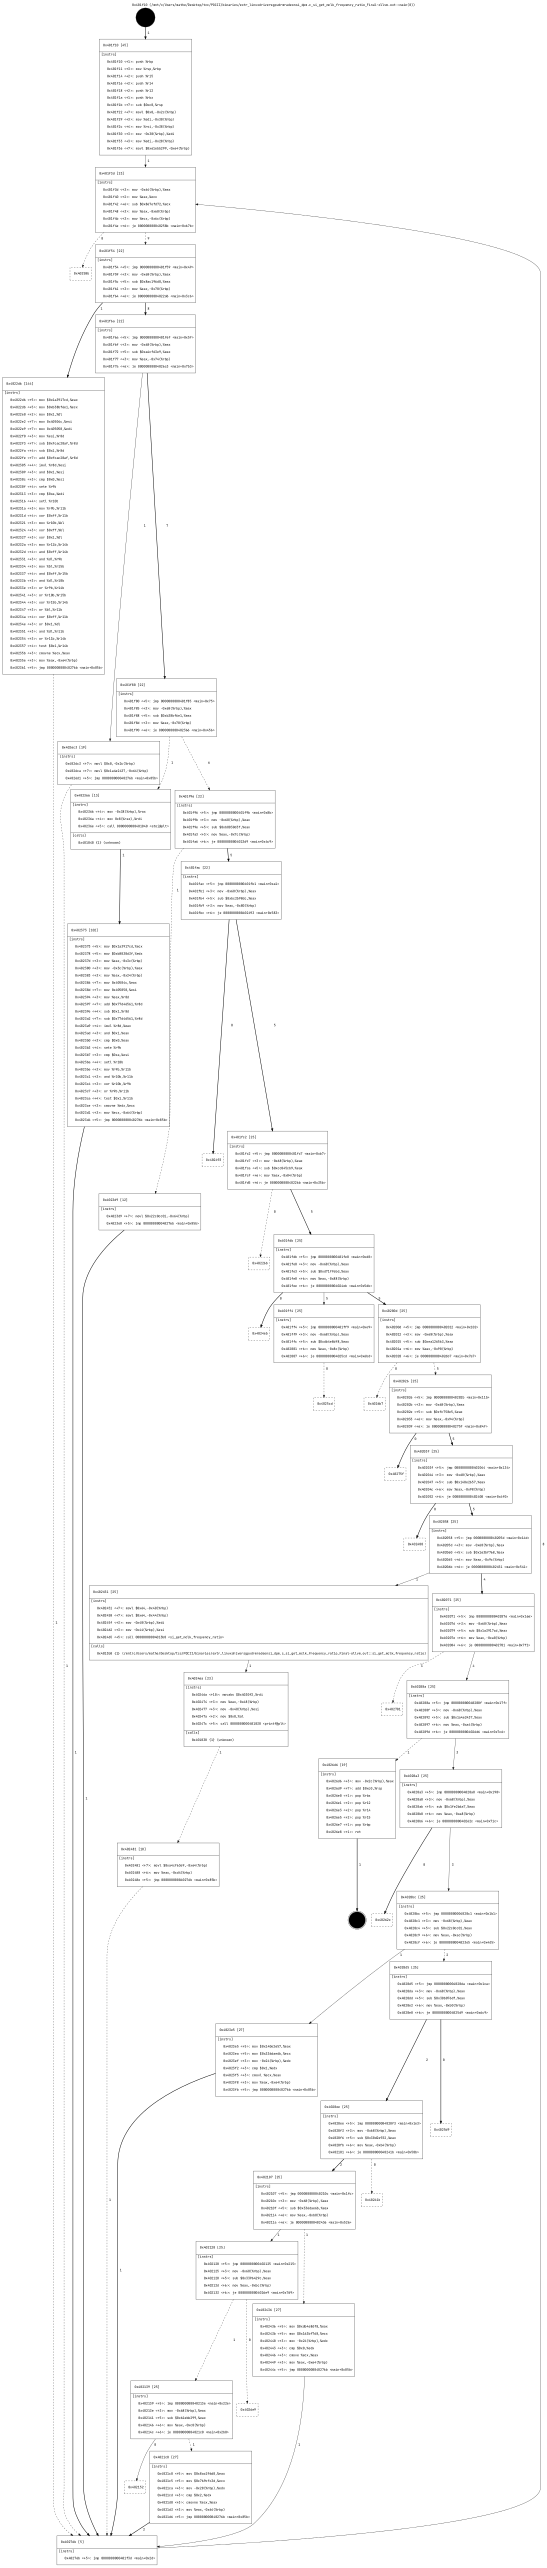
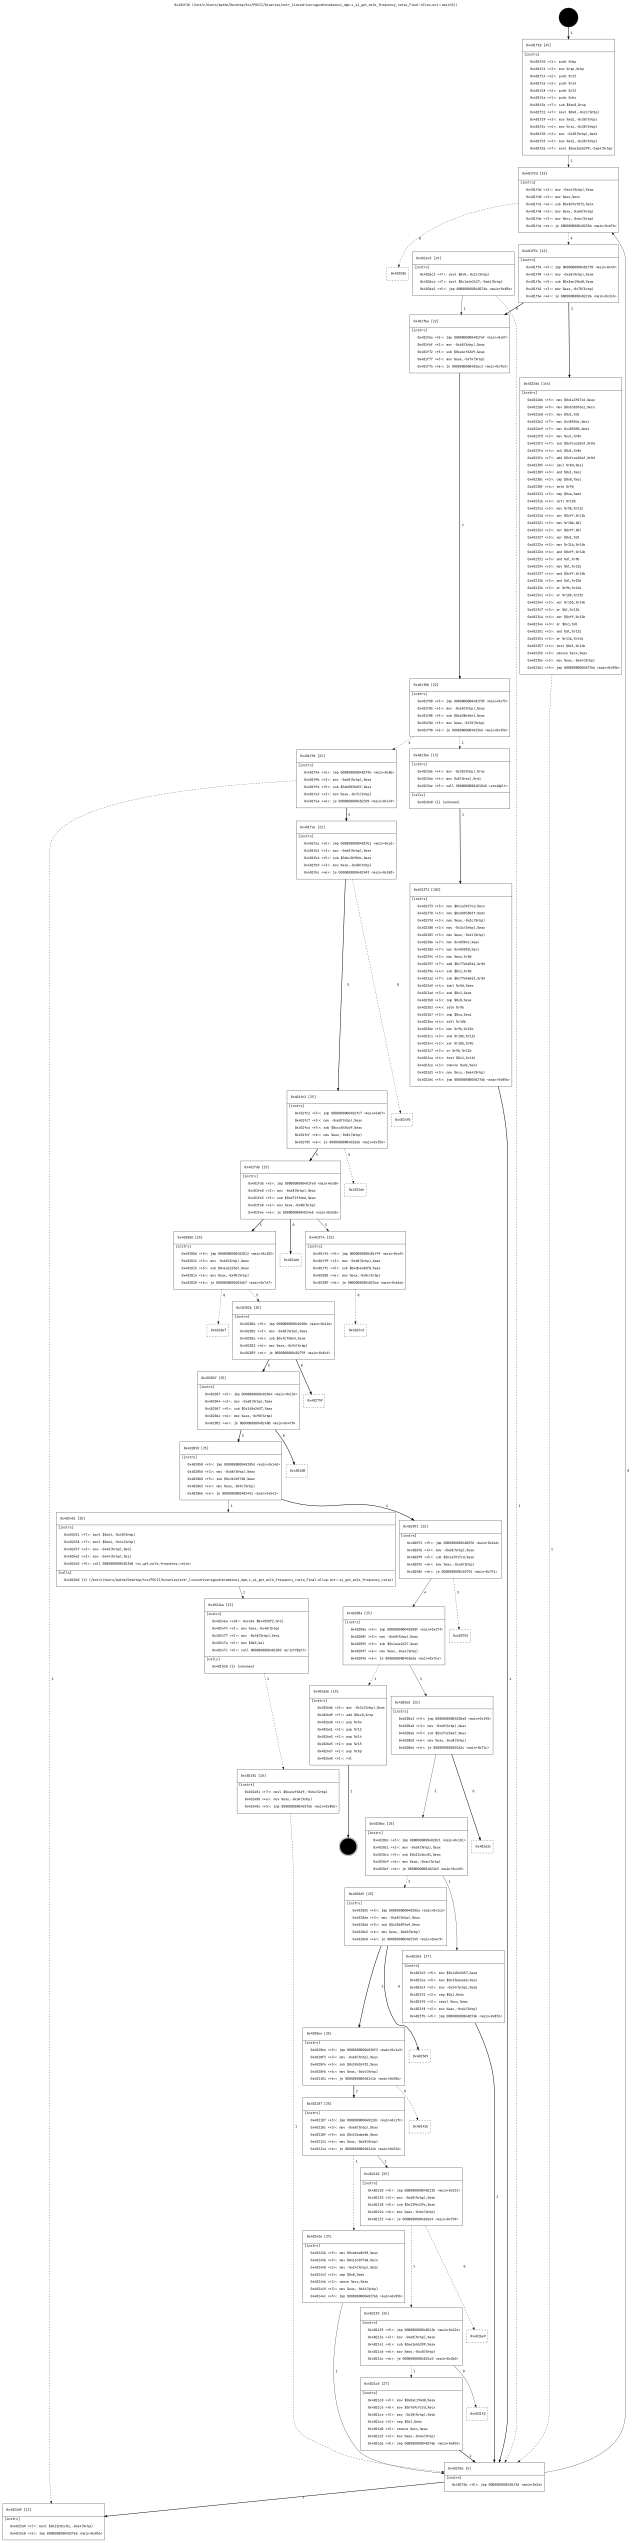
edge "0x401f6a [22]" -> "0x4026c3 [19]": reversed
edge "0x401fac [22]" -> "0x402493": style bold -> dashed
edge "0x4023d9 [12]" -> "0x40276b [5]": reversed
